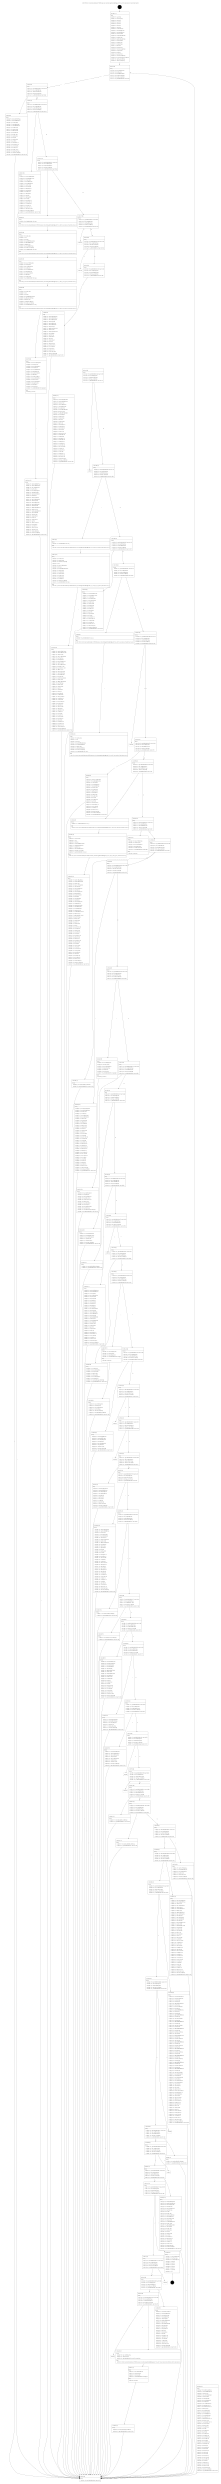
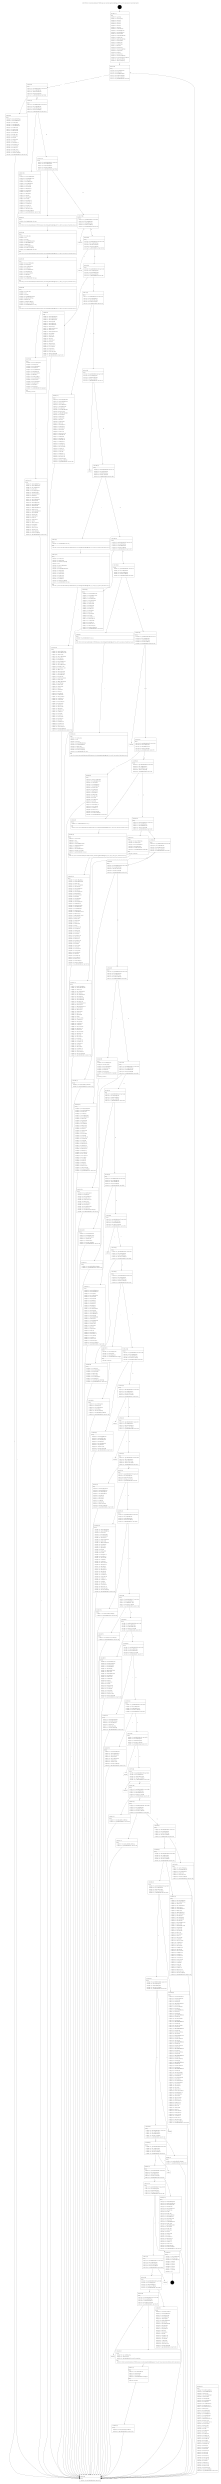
node "0x401ccc [28]": added
node "0x4023fc [172]": added
